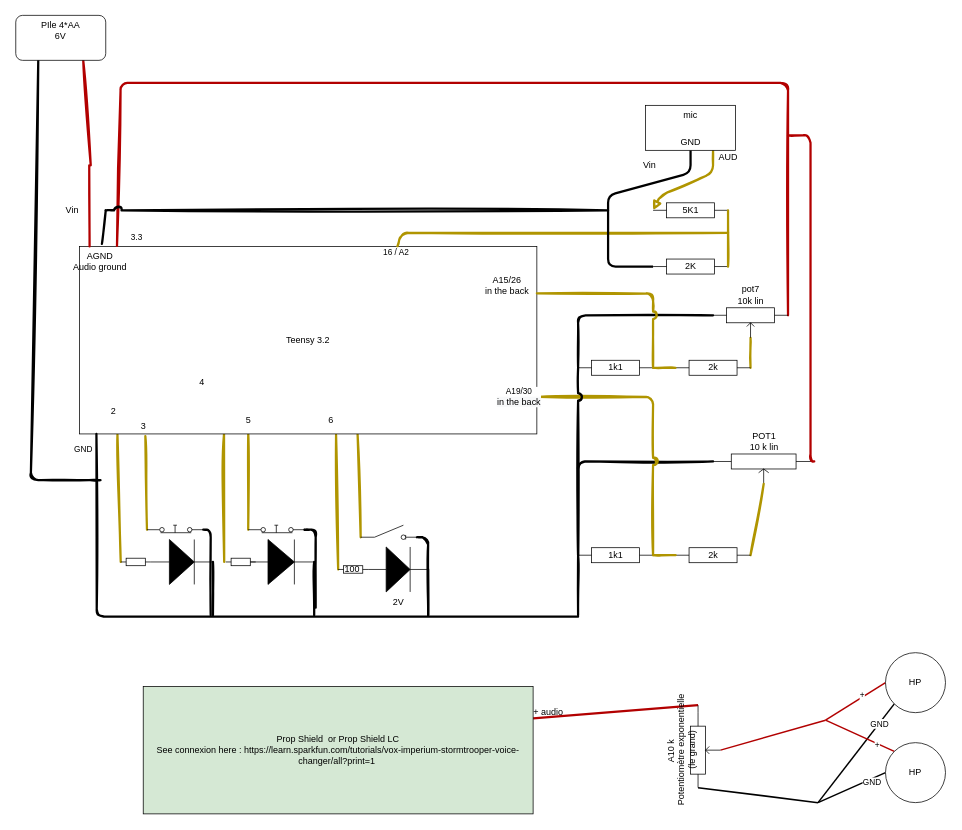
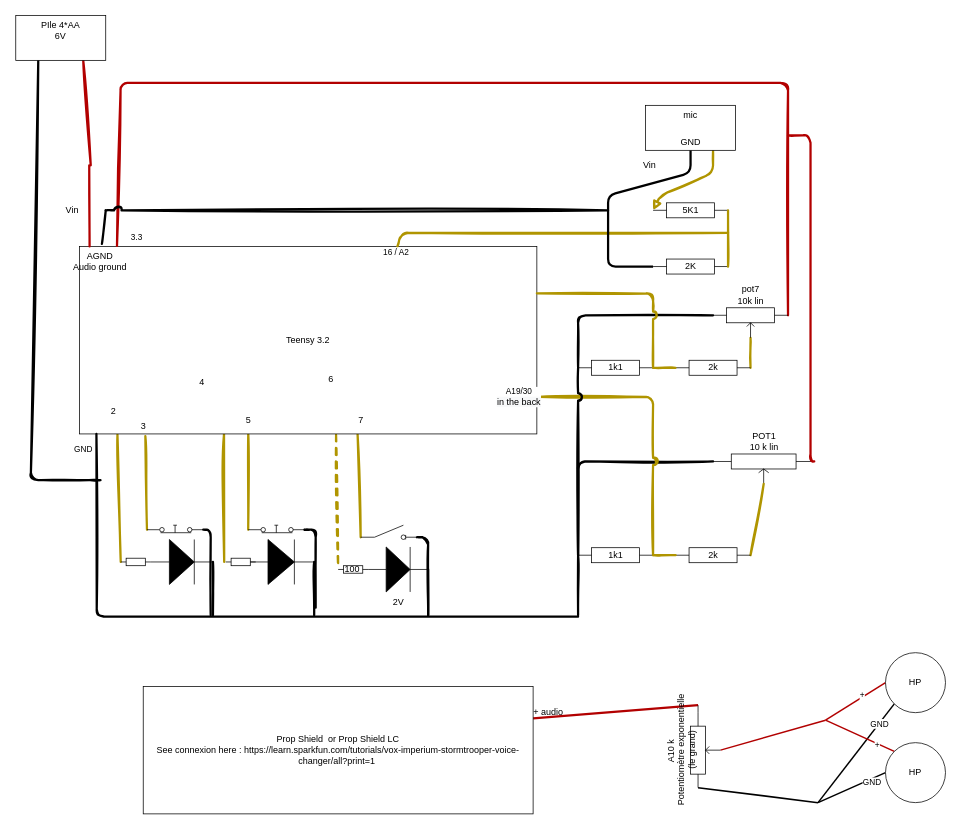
node "PIle 4*AA 6V": shape rounded rectangle -> rectangle
node "AUD": removed
node "A15/26 in the back": removed
node "6": moved (330, 420) -> (330, 379)
node "7": added
edge "Teensy 3.2" -- "100": style solid -> dashed
node "Prop Shield or Prop Shield LC See connexion here : https://learn.sparkfun.com/tutorials/vox-imperium-stormtrooper-voice-changer/all?print=1": fillcolor #d5e8d4 -> #ffffff
